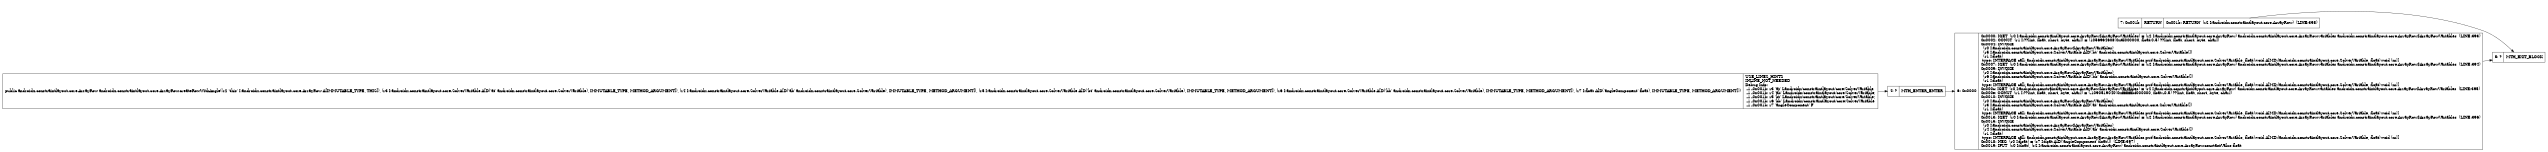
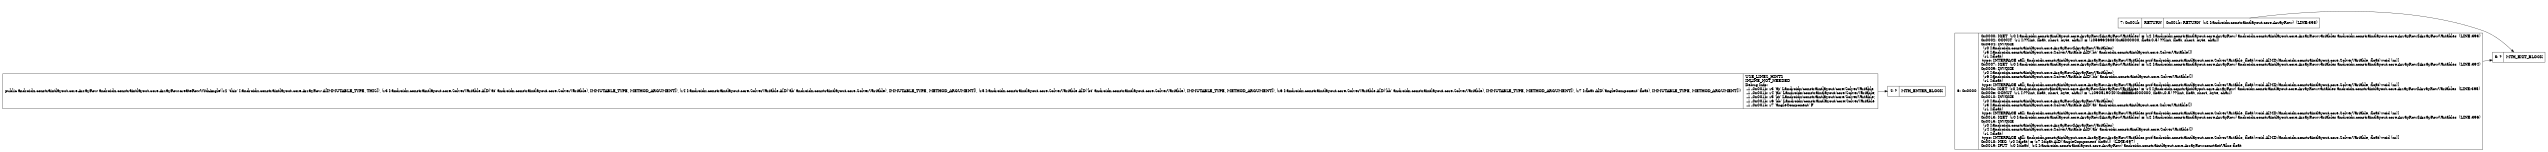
node "6: 0x0000": text "0x0004: INVOKE" -> "0x0504: INVOKE"
node "4: ?": text "MTH_ENTER_ENTER" -> "MTH_ENTER_BLOCK"
edge "4: ?" -> "6: 0x0000": removed
